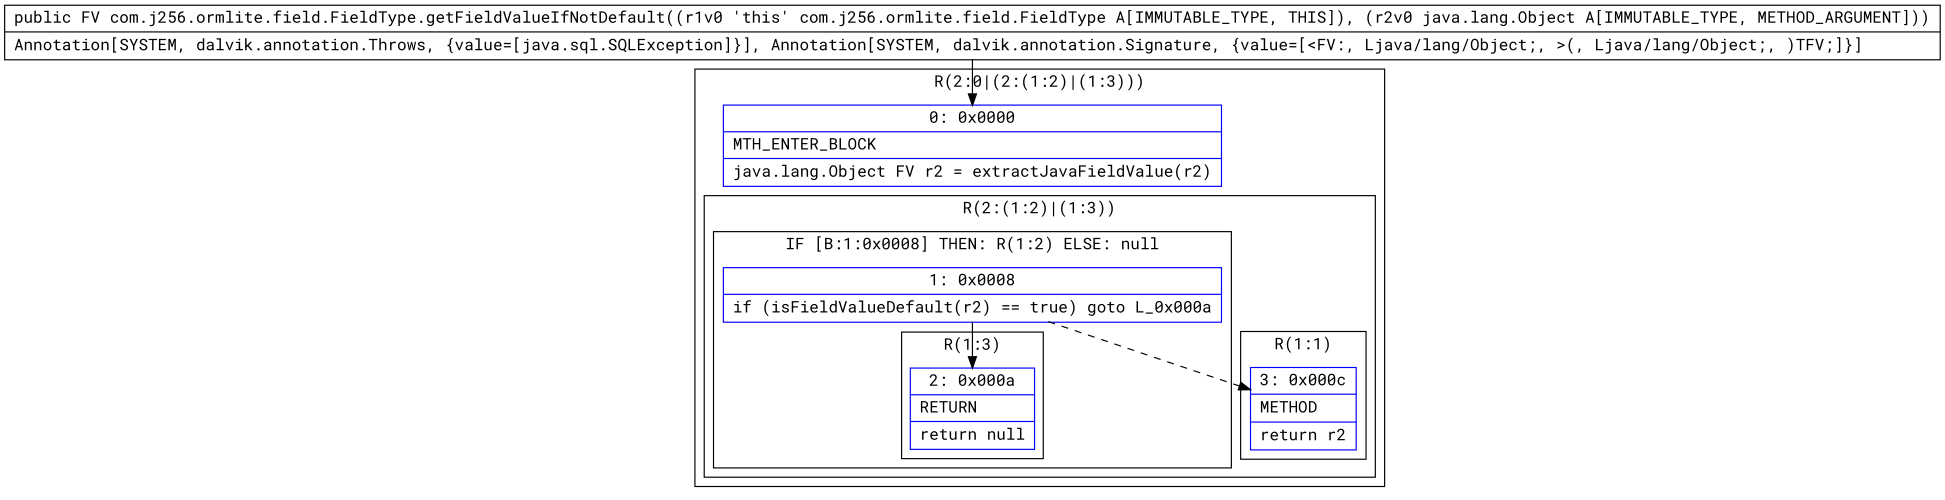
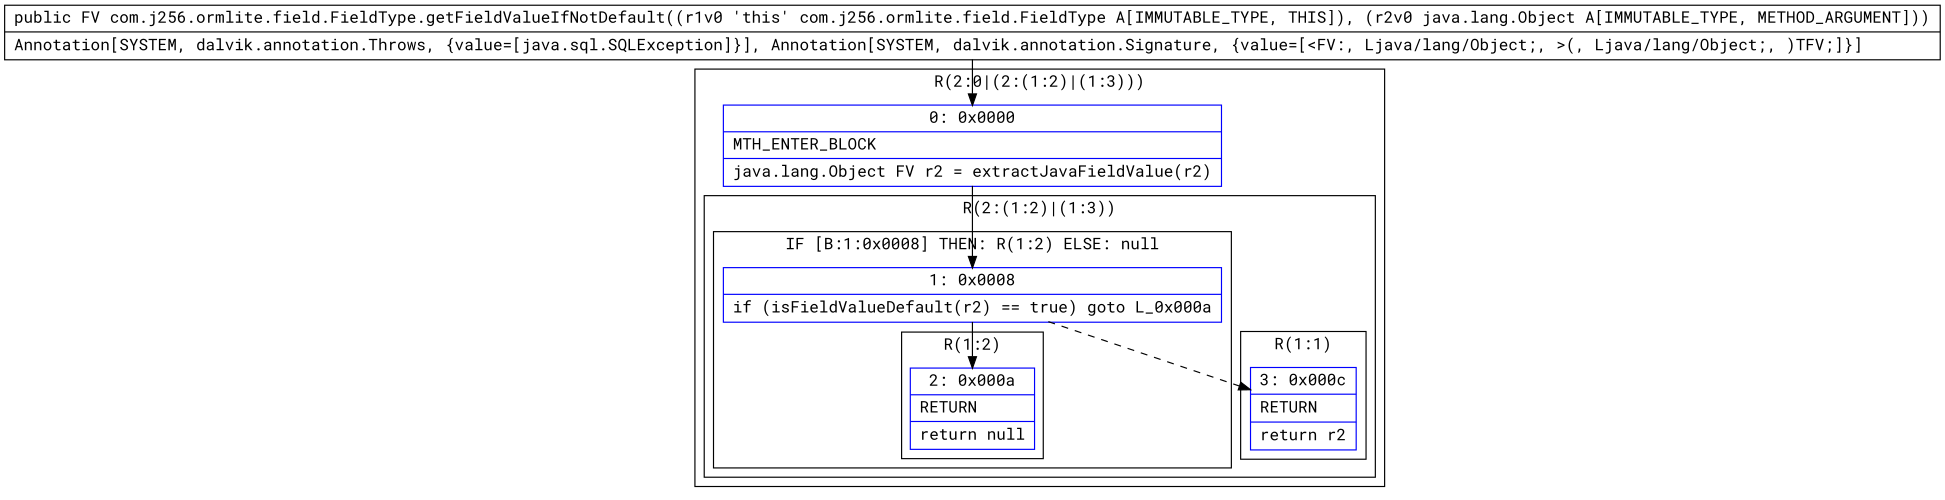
edge "0: 0x0000" -> "1: 0x0008": added
cluster "R(1:3)": label "R(1:3)" -> "R(1:2)"
node "3: 0x000c": text "METHOD" -> "RETURN"
